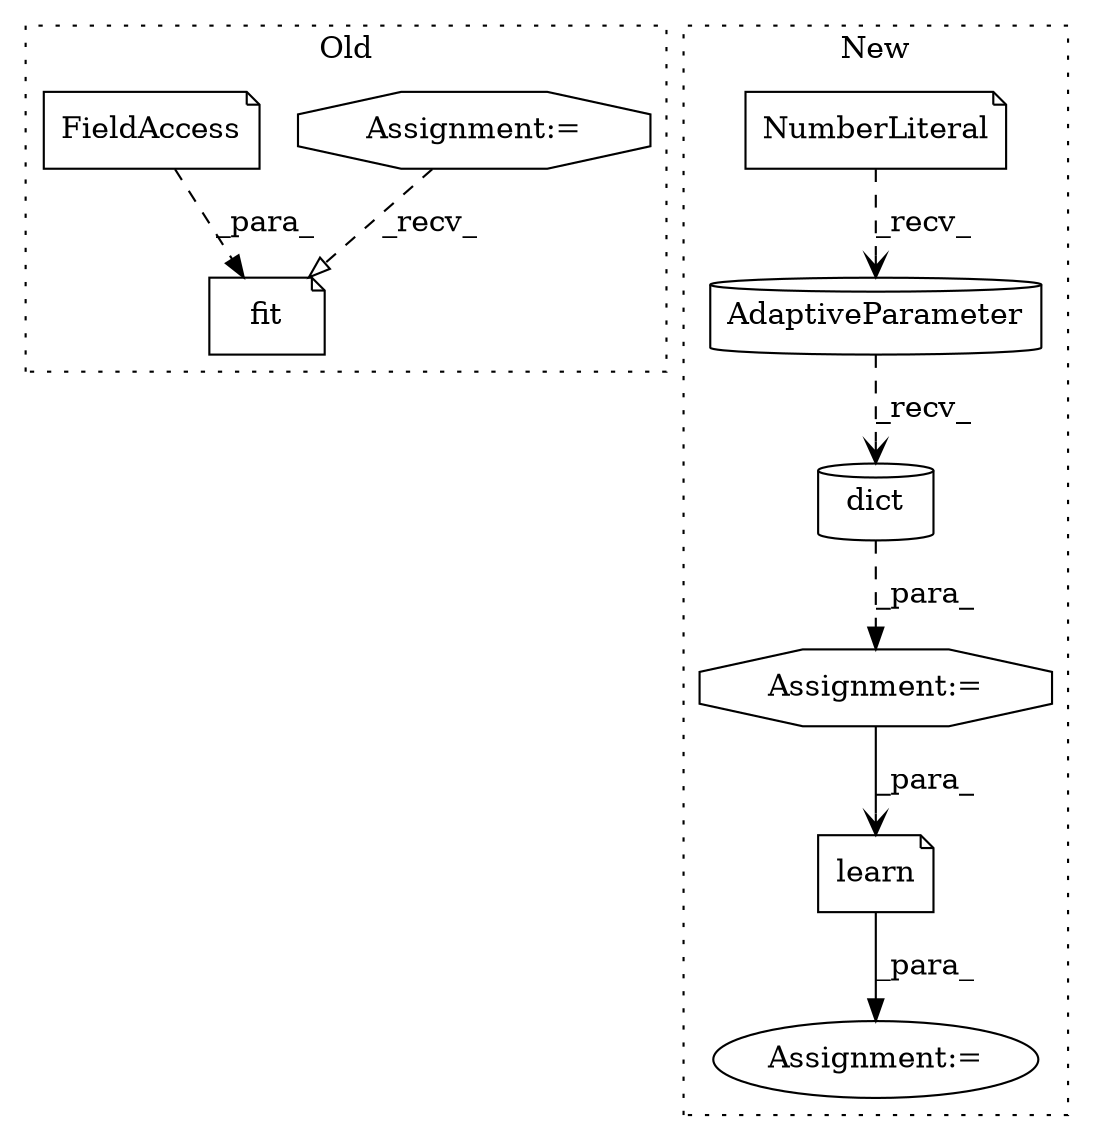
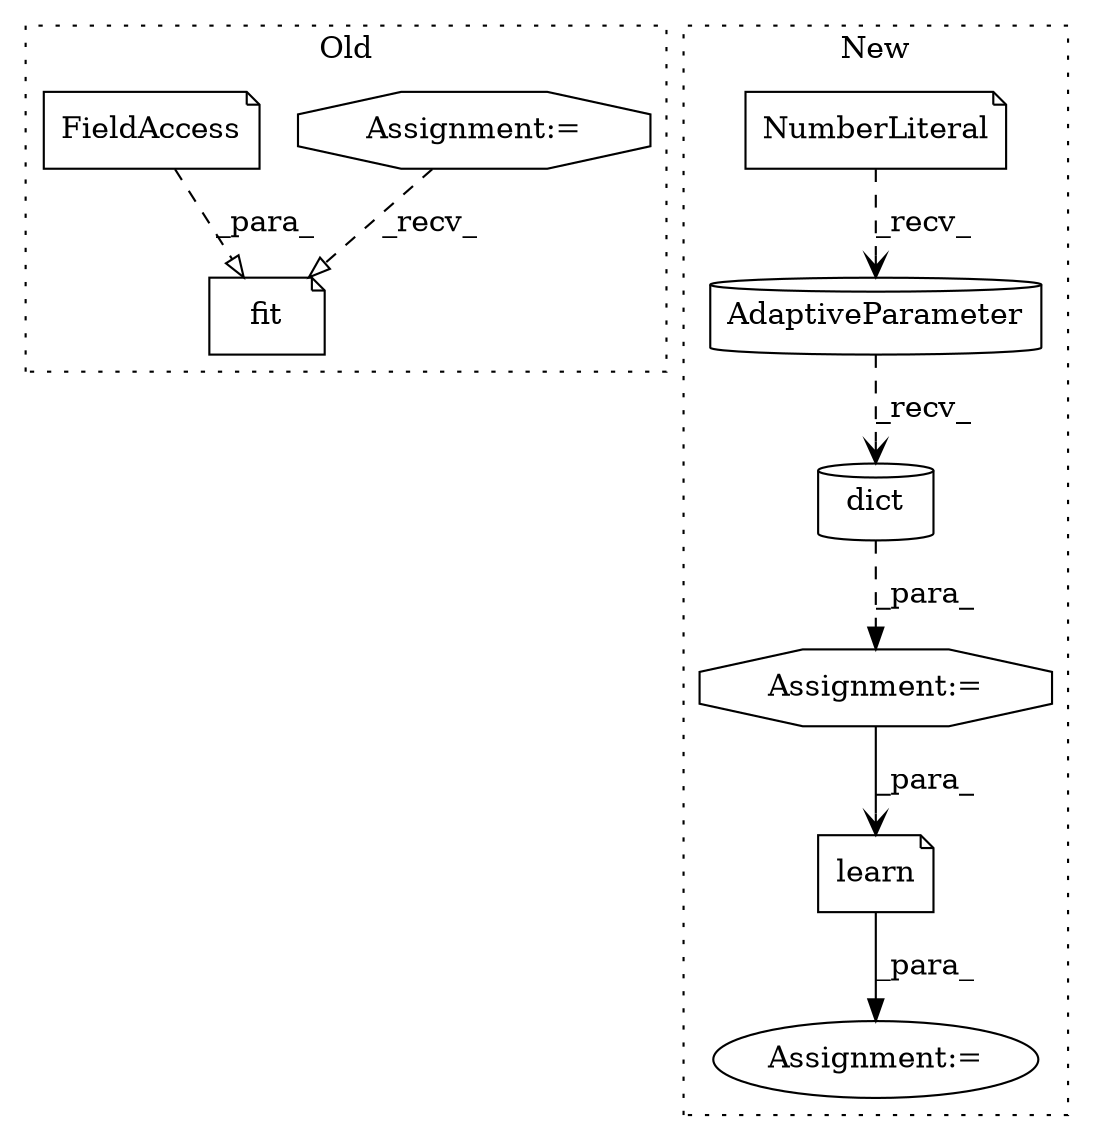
edge "FieldAccess" -> "fit": arrowhead normal -> onormal
